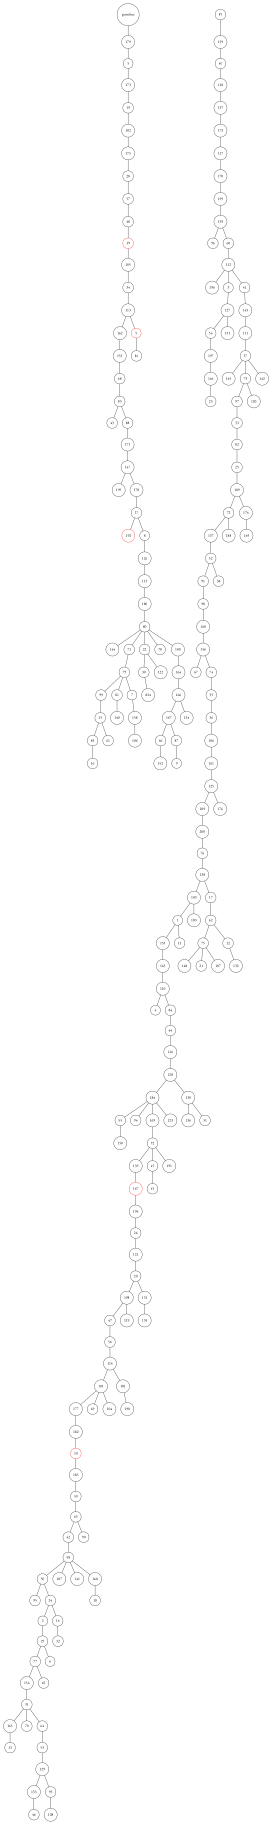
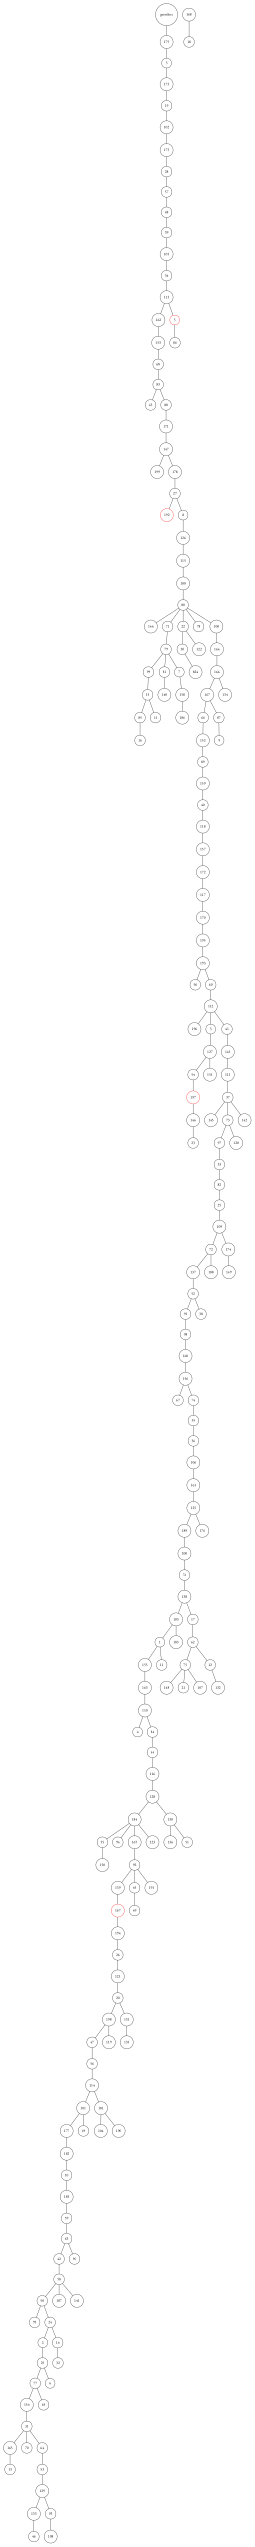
node "39": color red -> black
node "197": color black -> red
edge "152" -- "89": added
edge "101" -- "104": now "181" -- "104"
node "10": color red -> black
edge "58" -- "168": removed
